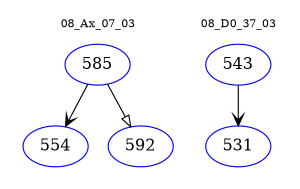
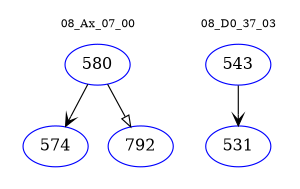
cluster "08_Ax_07_03": label "08_Ax_07_03" -> "08_Ax_07_00"
node "585": label "585" -> "580"
node "554": label "554" -> "574"
node "592": label "592" -> "792"
